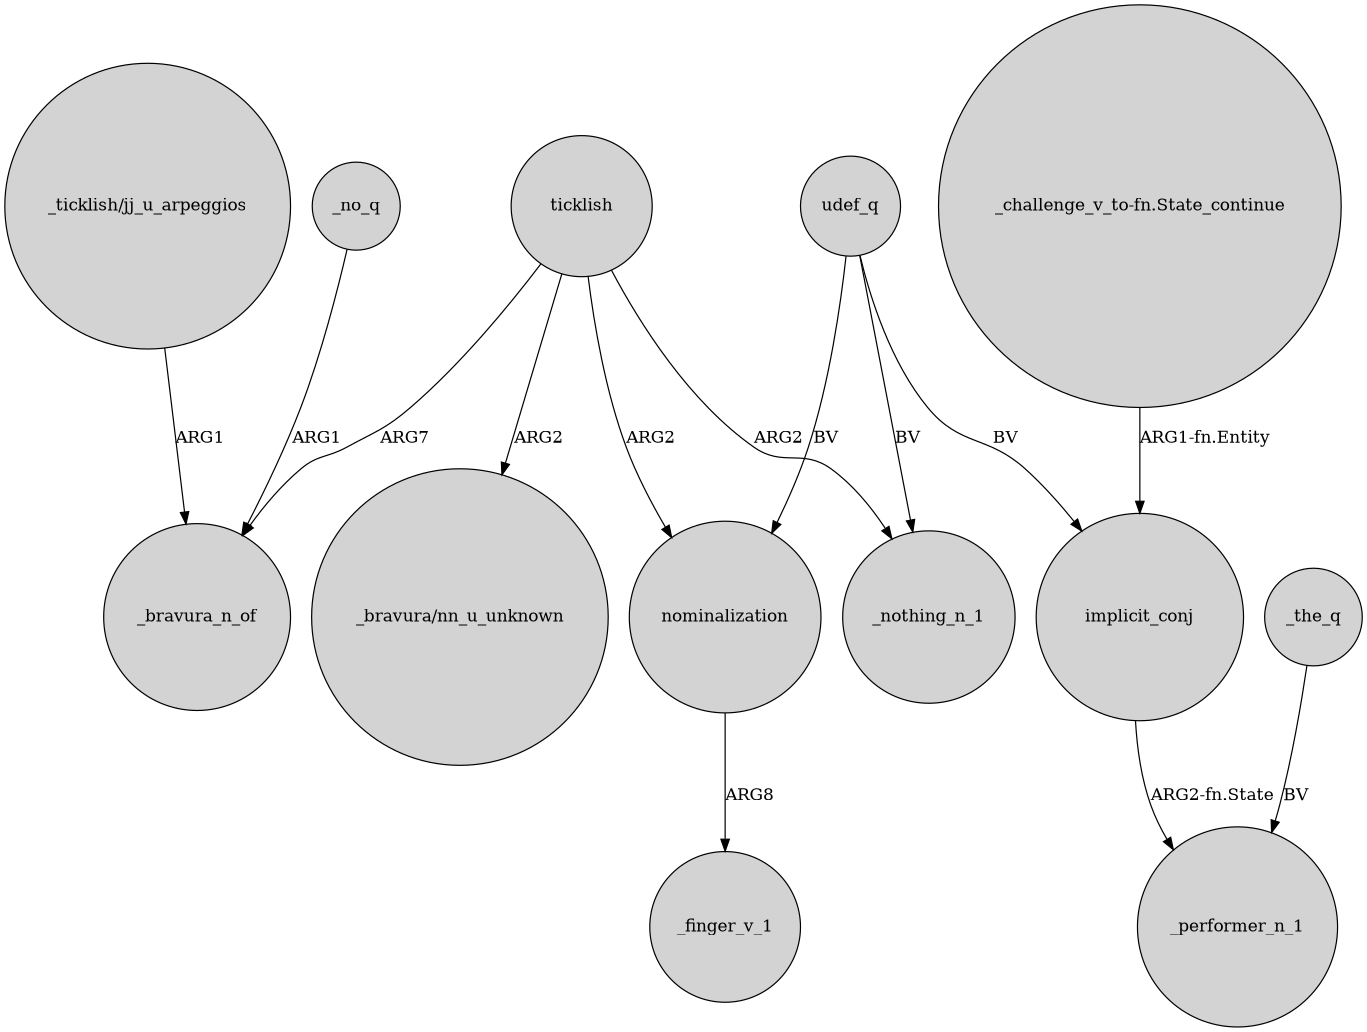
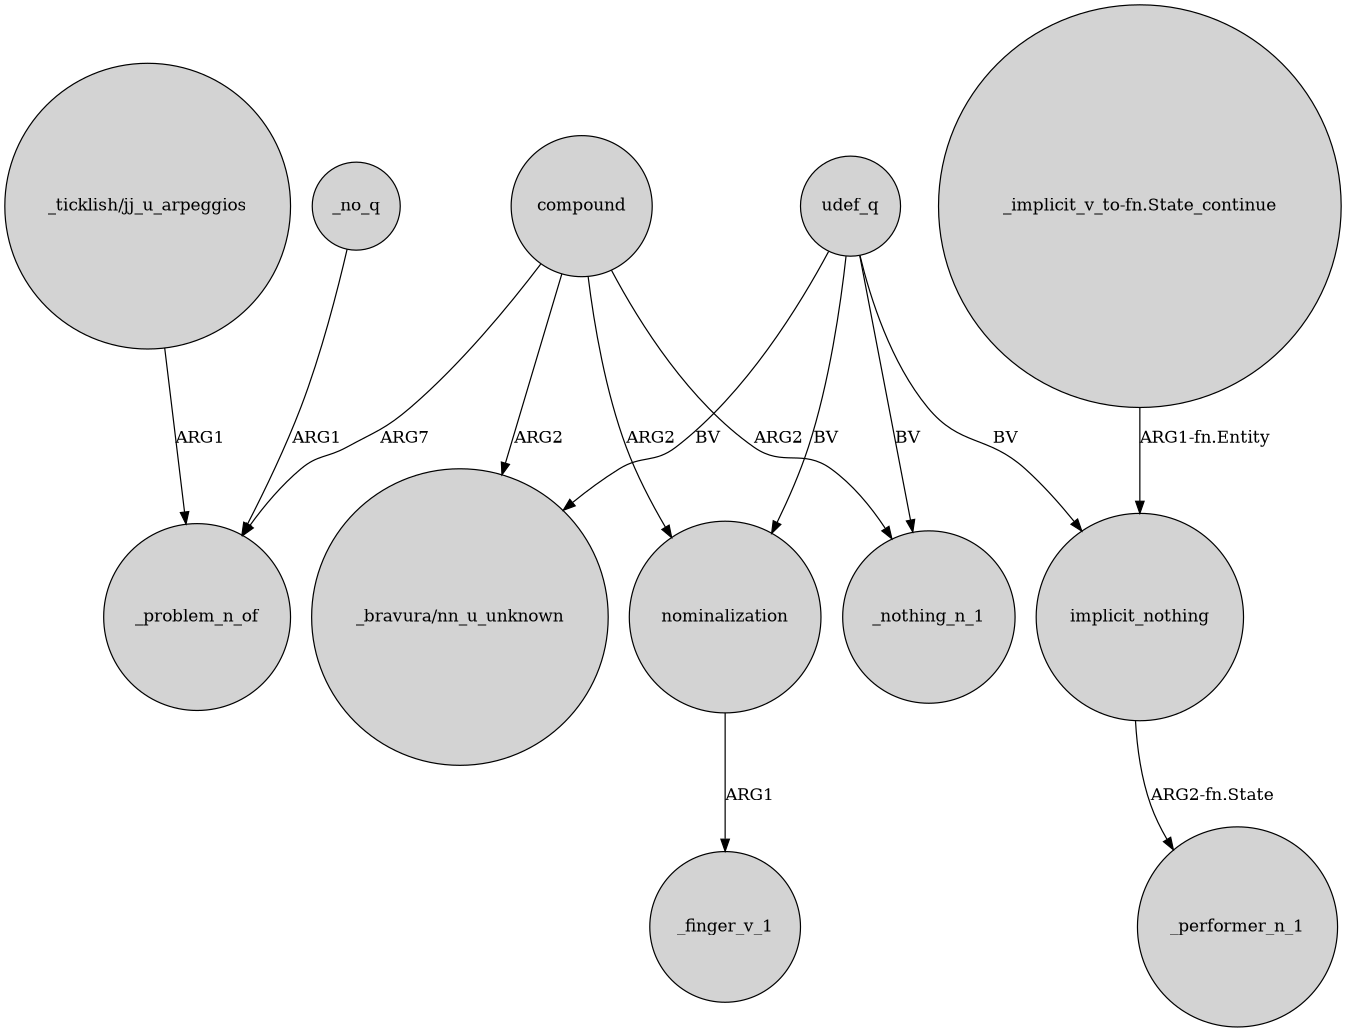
node "ticklish": label "ticklish" -> "compound"
node "_challenge_v_to-fn.State_continue": label "_challenge_v_to-fn.State_continue" -> "_implicit_v_to-fn.State_continue"
edge "udef_q" -> "_bravura/nn_u_unknown": added, label "BV"
node "_bravura_n_of": label "_bravura_n_of" -> "_problem_n_of"
node "implicit_conj": label "implicit_conj" -> "implicit_nothing"
node "_the_q": removed
edge "nominalization" -> "_finger_v_1": label "ARG8" -> "ARG1"
